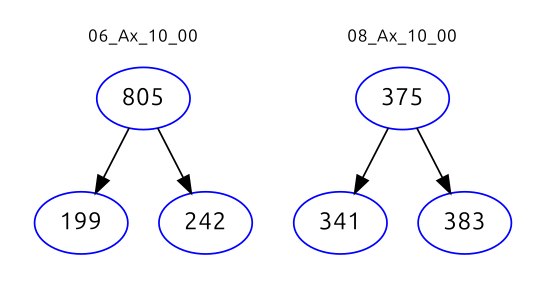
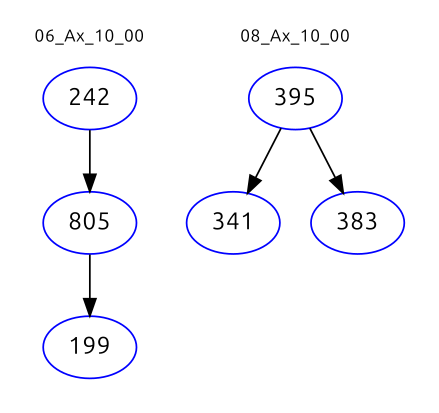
node "375": label "375" -> "395"
edge "805" -> "242": reversed
